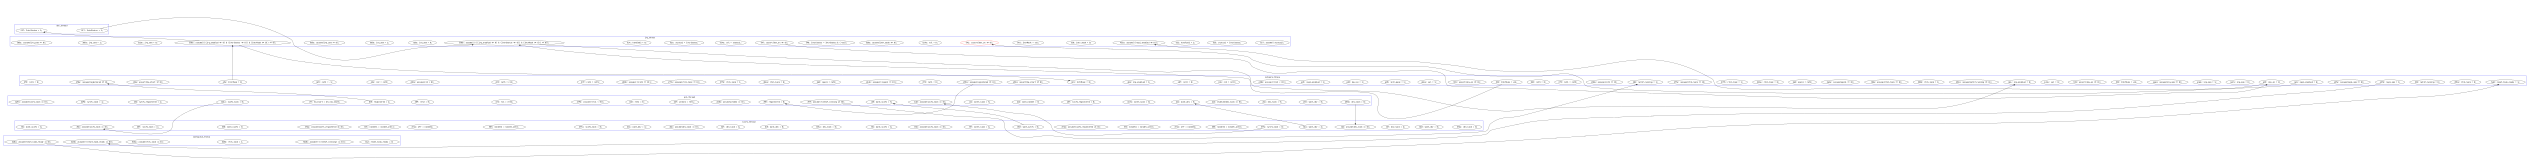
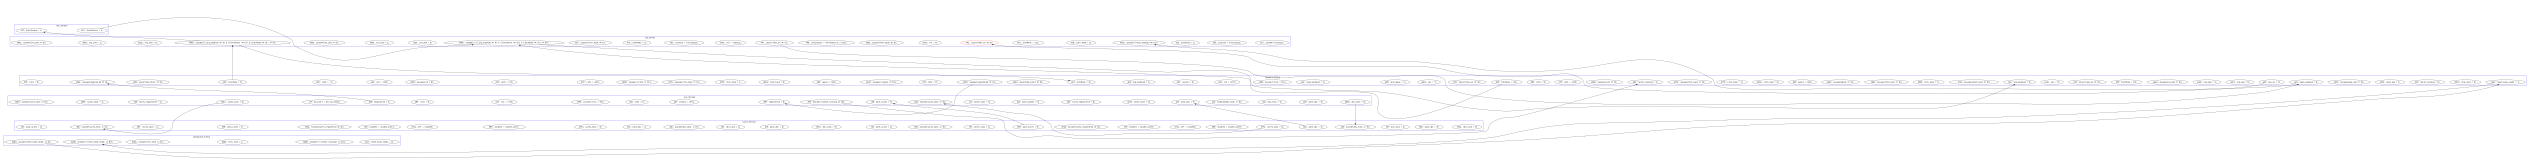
node "307: assert(intr_mask != 0);": added
node "407: ret3 = 0;": label "407: ret3 = 0;" -> "407: reset3 = 0;"
node "603: dev_on = 1;": removed
node "291a: assume(netif_running != 0);": label "291a: assume(netif_running != 0);" -> "291a: assume(netif_lock != 0);"
edge "597: assert(dev_on != 0);" -> "615: dev_on = 0;": now "597: assert(dev_on != 0);" -> "426: napi_enabled = 0;"
node "238a: assume(probe1 == 0);": removed
edge "427b: napi_sem = 1;" -> "340b: assume(!(reset_task_ready == 0));": now "560: reset_task_ready = 1;" -> "340b: assume(!(reset_task_ready == 0));"
